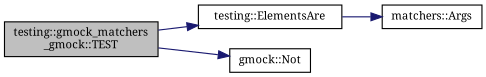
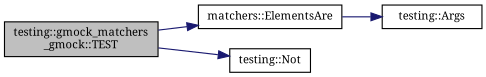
node "testing::ElementsAre": label "testing::ElementsAre" -> "matchers::ElementsAre"
node "matchers::Args": label "matchers::Args" -> "testing::Args"
node "gmock::Not": label "gmock::Not" -> "testing::Not"
